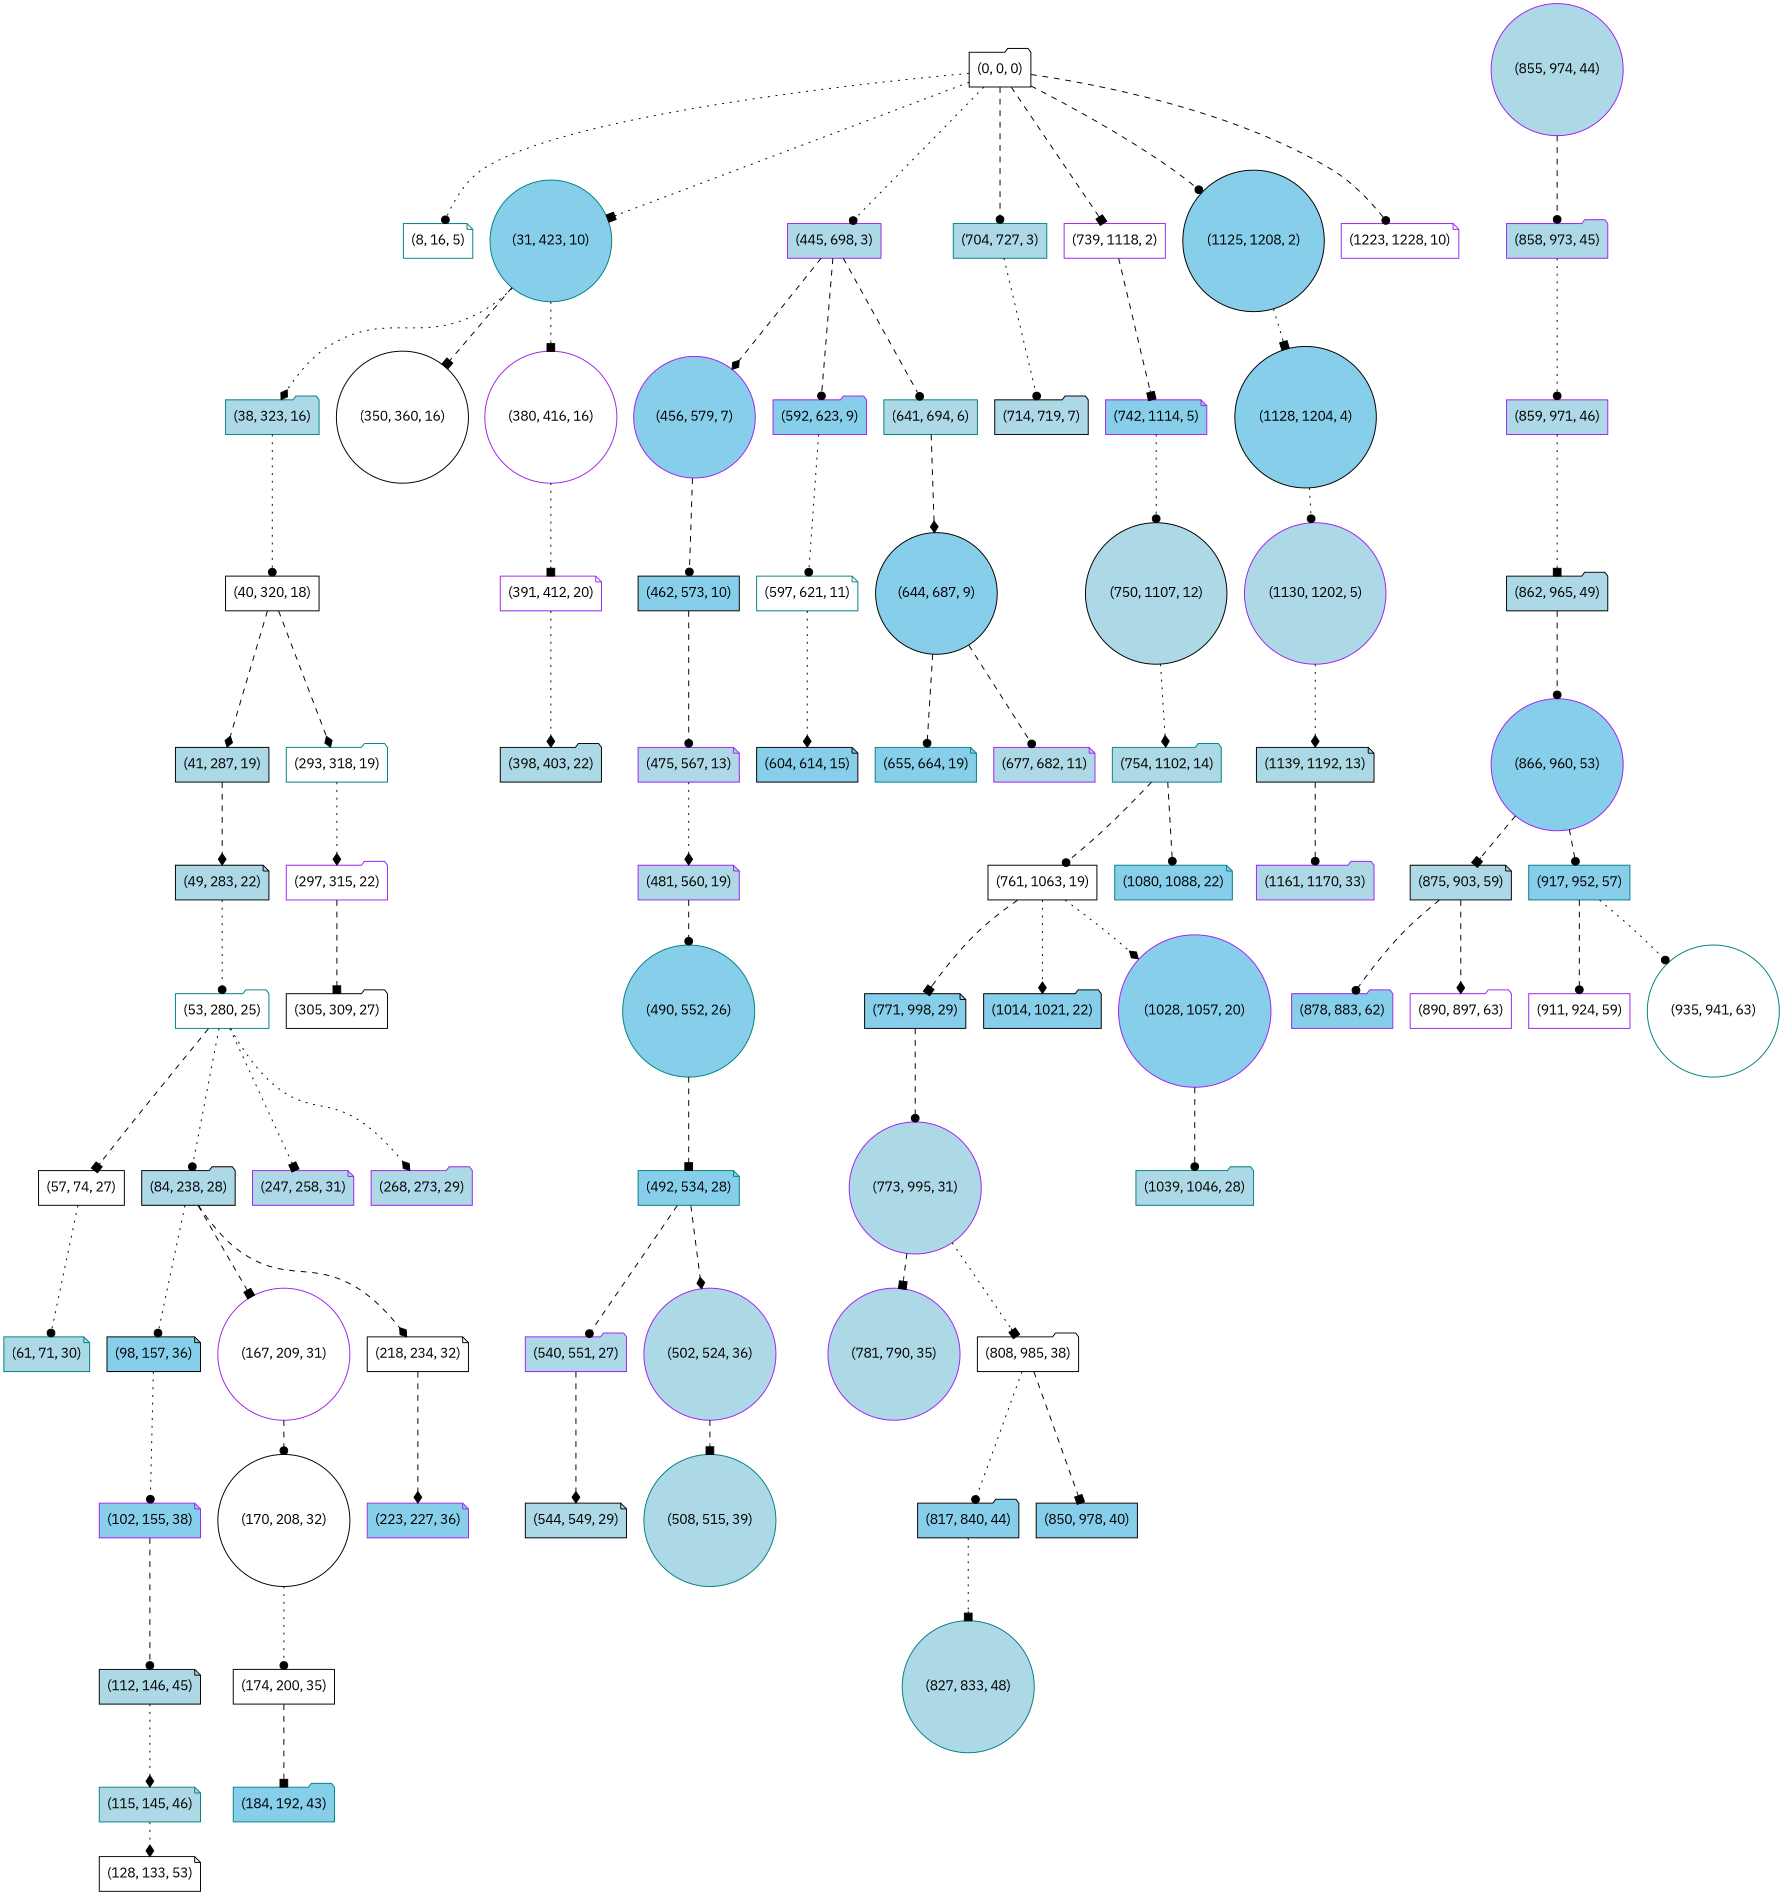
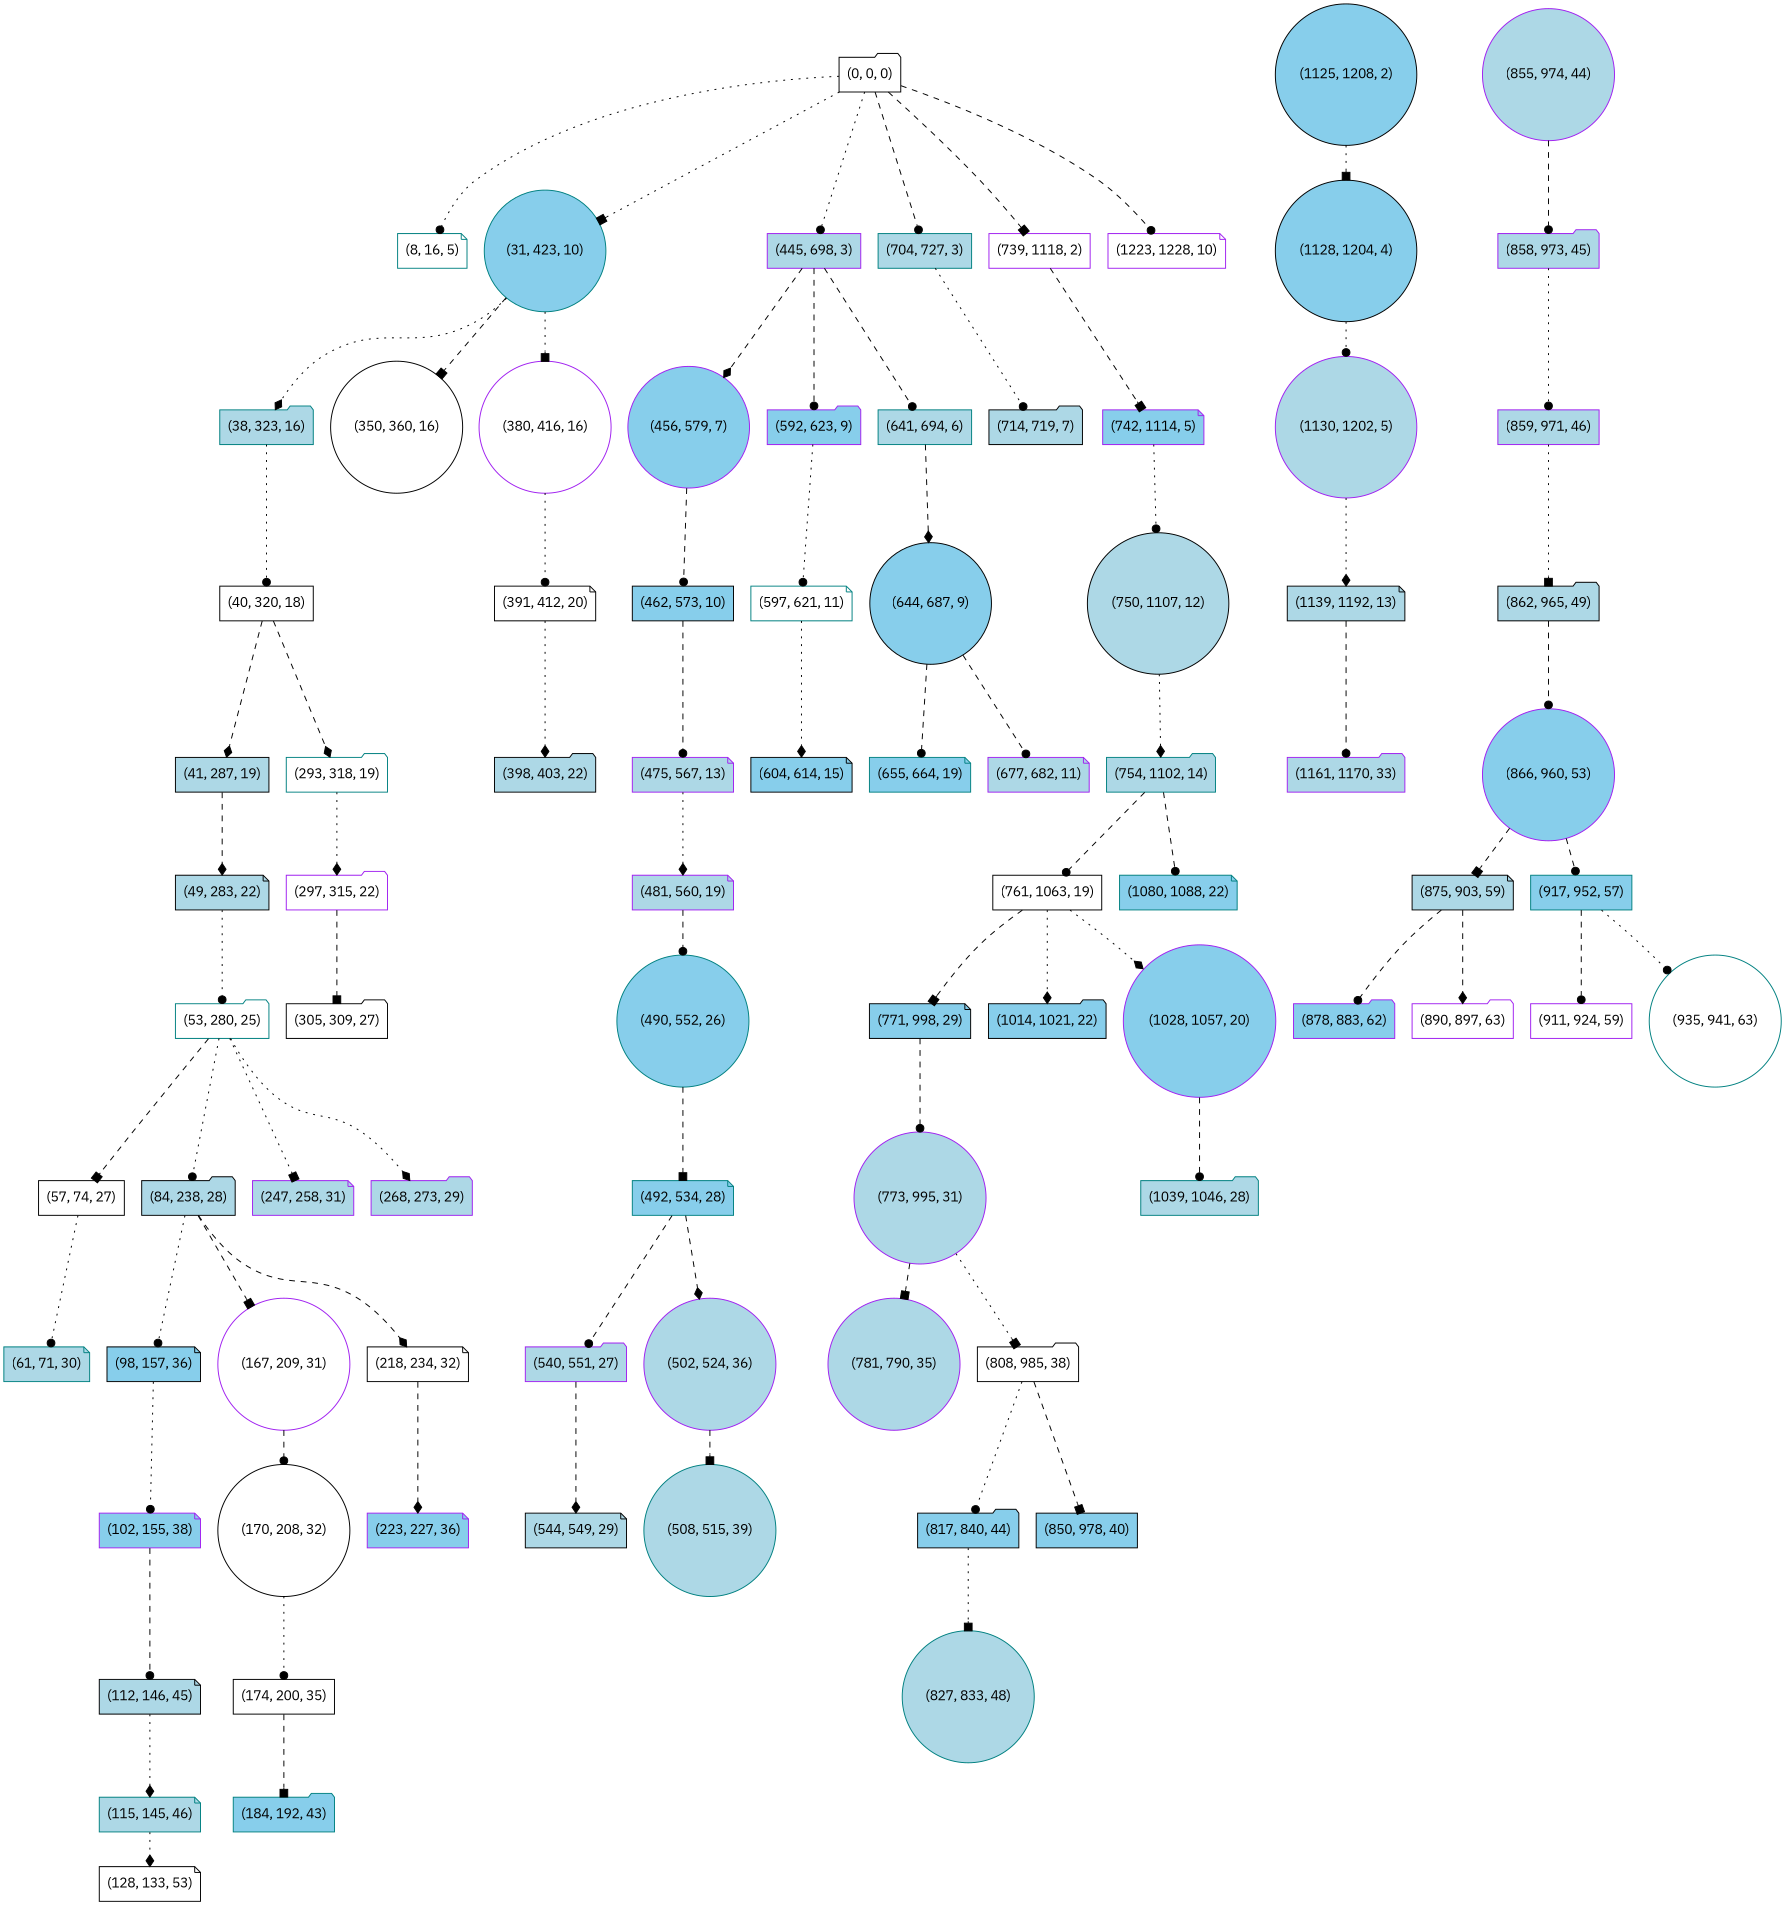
edge "(0, 0, 0)" -> "(1125, 1208, 2)": removed
edge "(380, 416, 16)" -> "(391, 412, 20)": arrowhead box -> dot
node "(391, 412, 20)": color purple -> black
